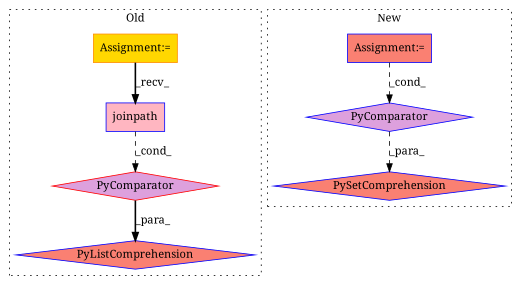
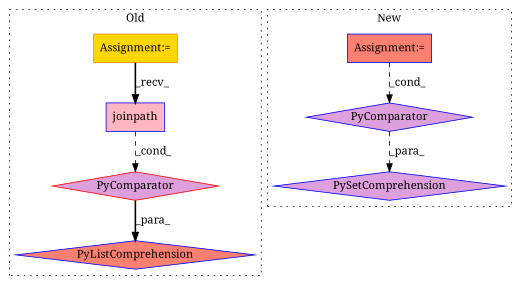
node "PySetComprehension": fillcolor salmon -> plum
